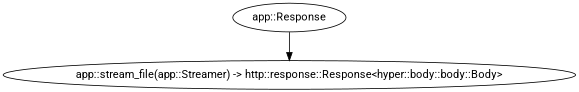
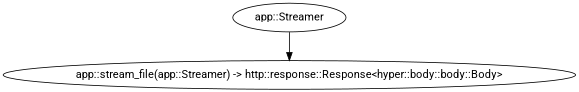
node "app::Response": label "app::Response" -> "app::Streamer"
